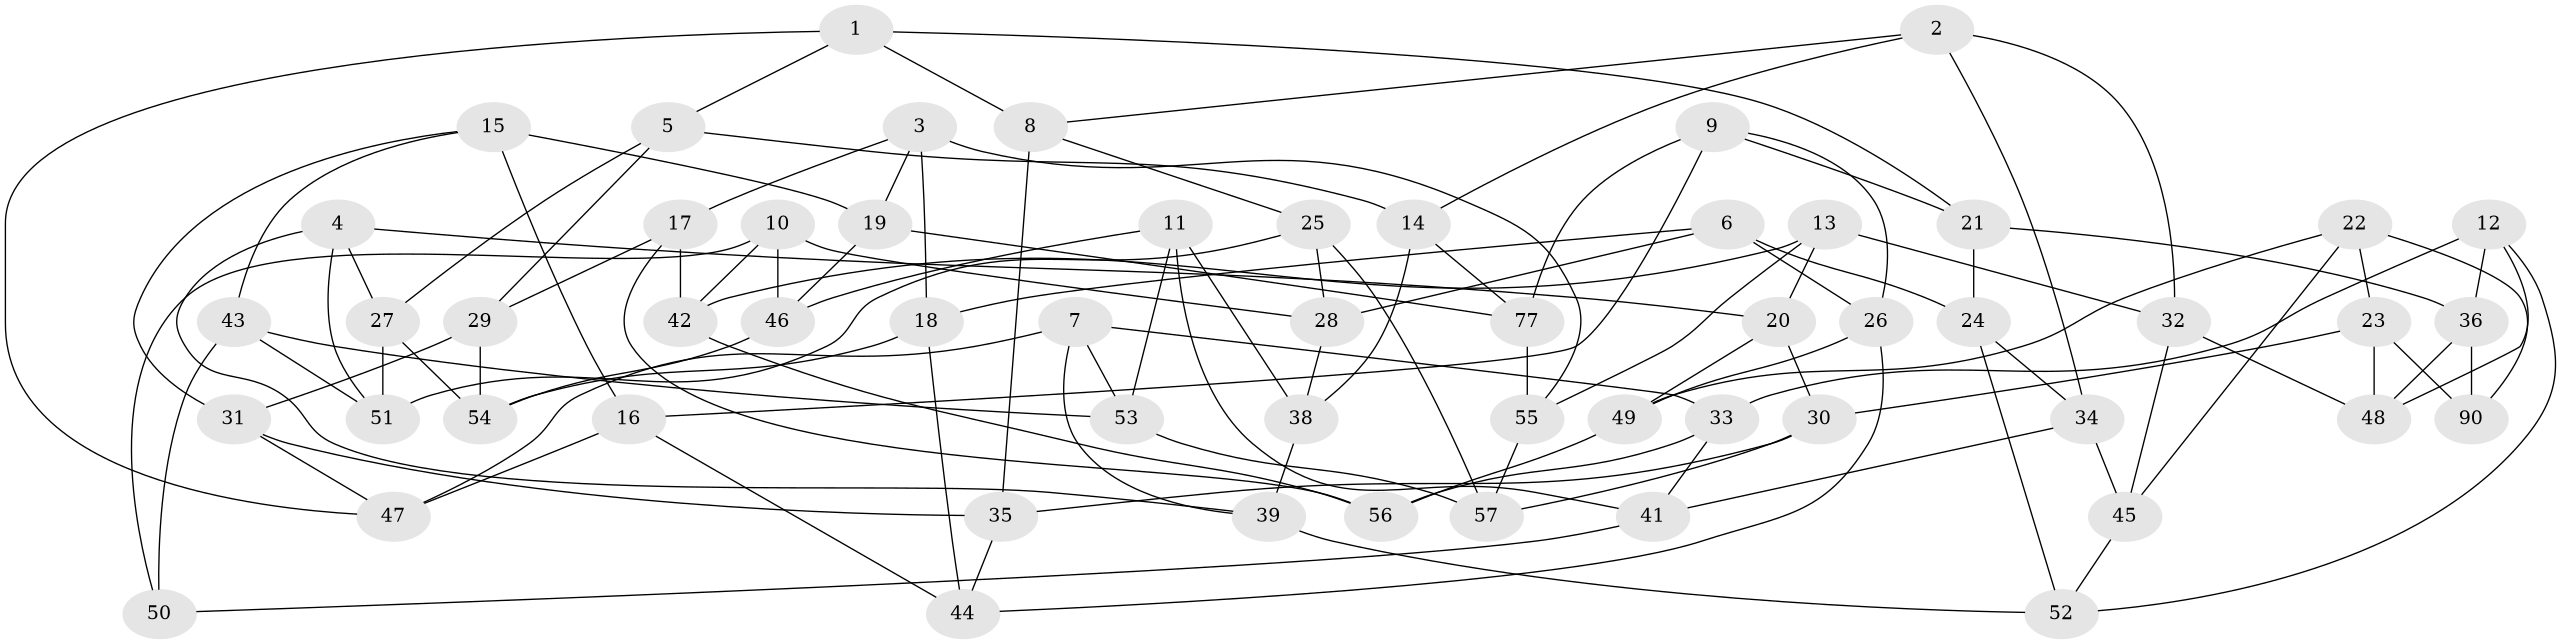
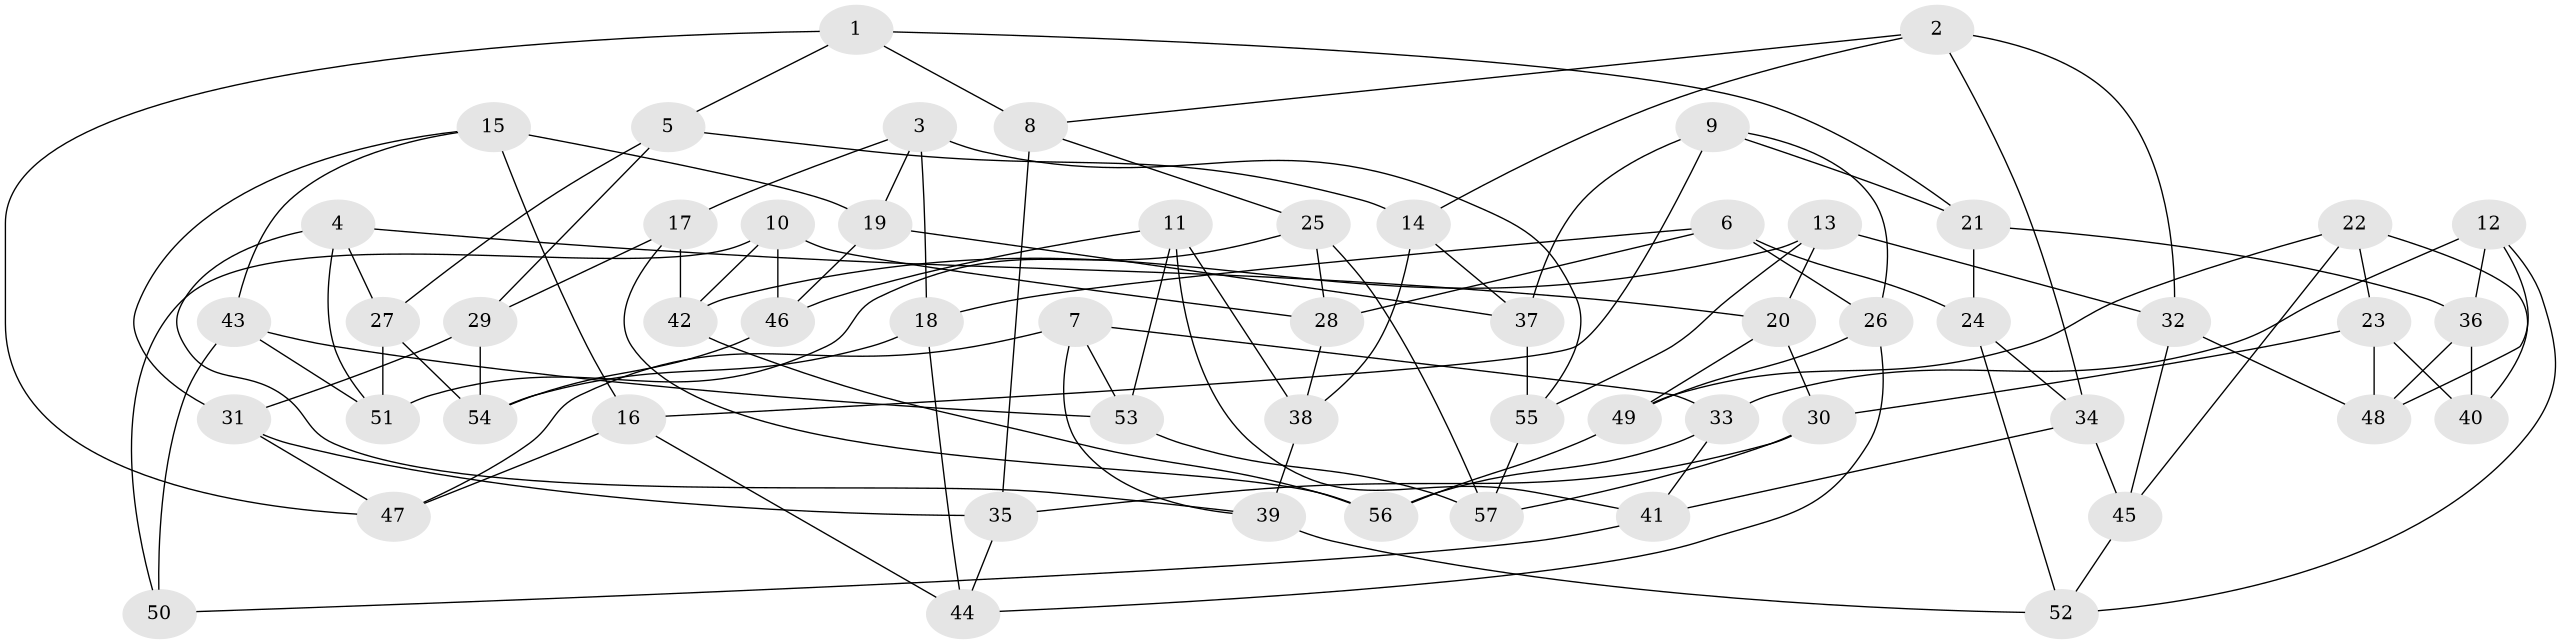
node "77": label "77" -> "37"
node "90": label "90" -> "40"
